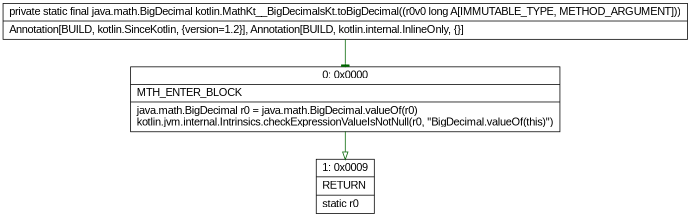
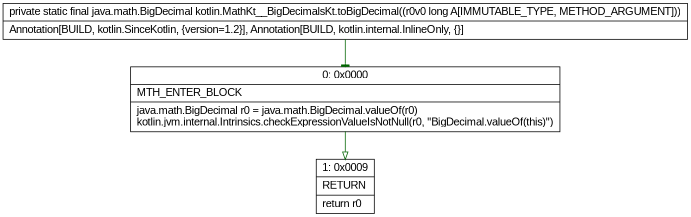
node "1: 0x0009": text "static r0" -> "return r0"
